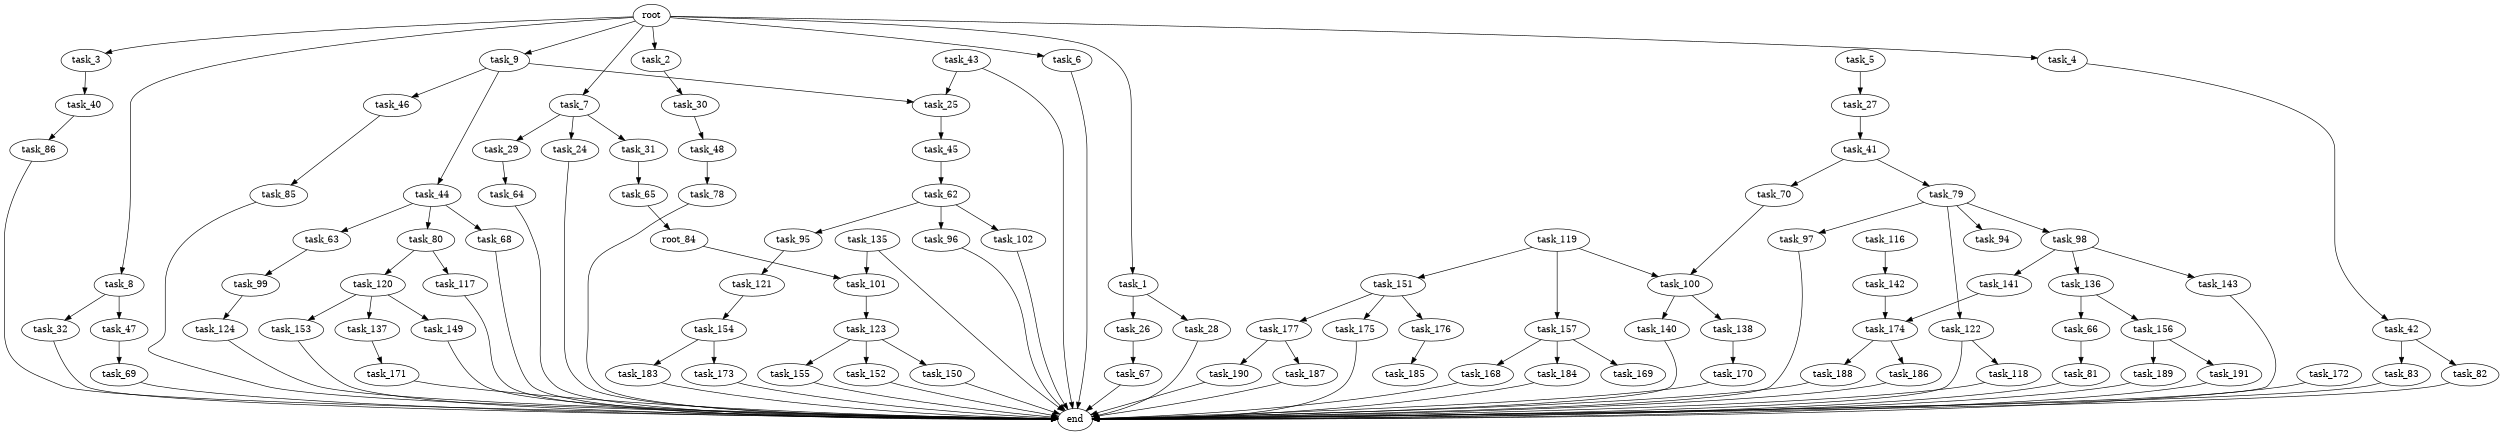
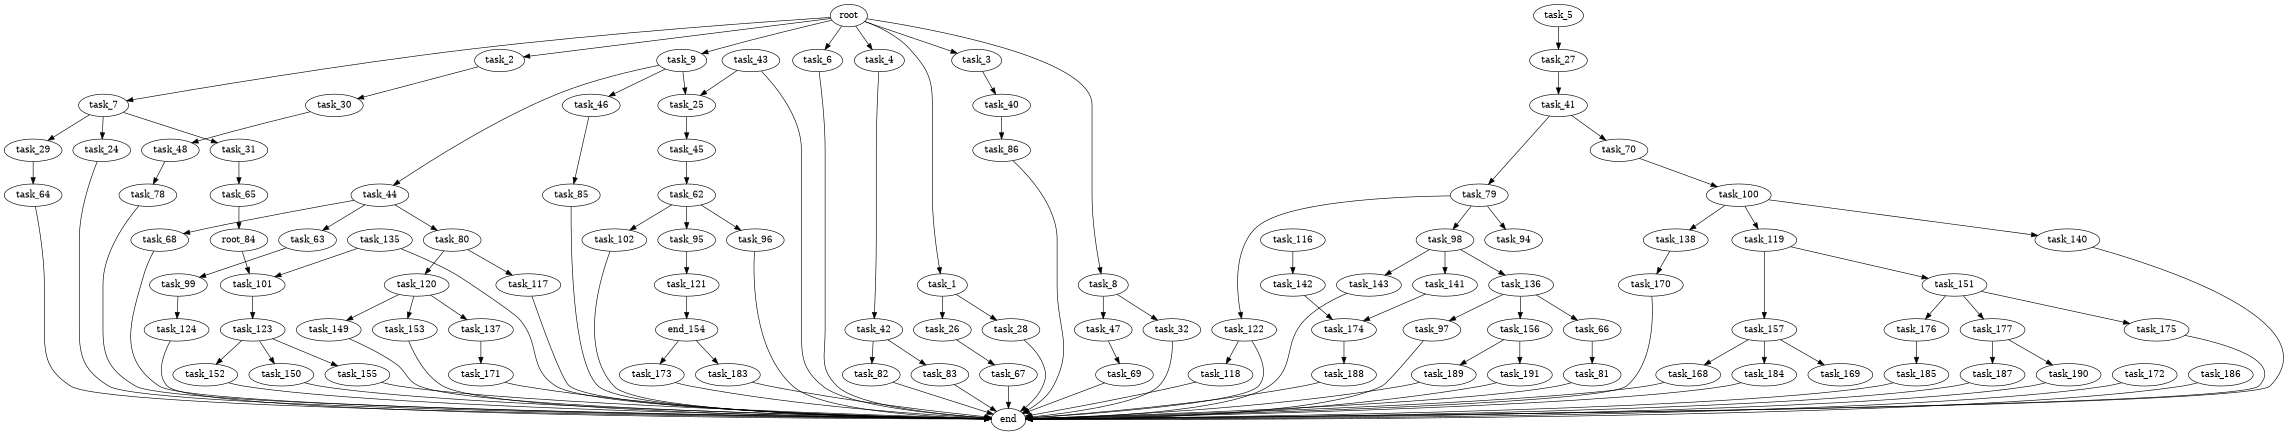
edge "task_79" -> "task_97": now "task_136" -> "task_97"
edge "task_119" -> "task_100": reversed
node "task_154": label "task_154" -> "end_154"
edge "task_174" -> "task_186": removed
edge "task_185" -> "end": added
